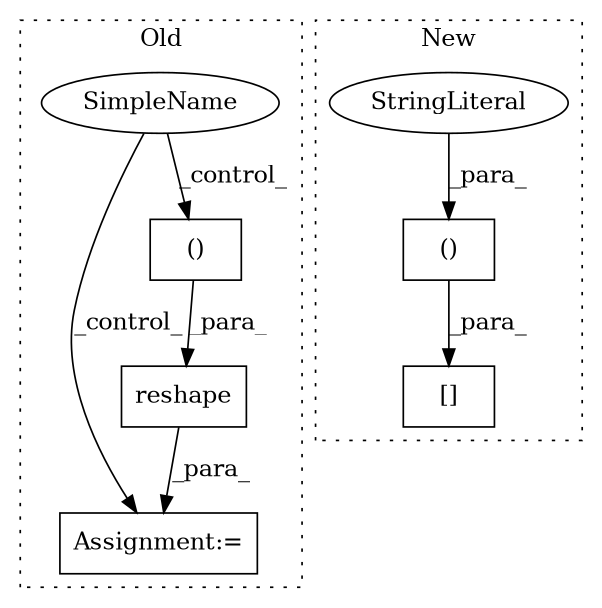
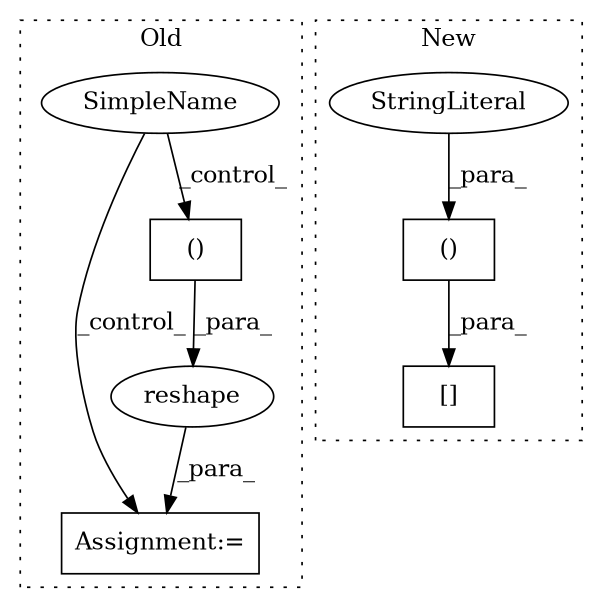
node "reshape": shape box -> ellipse
